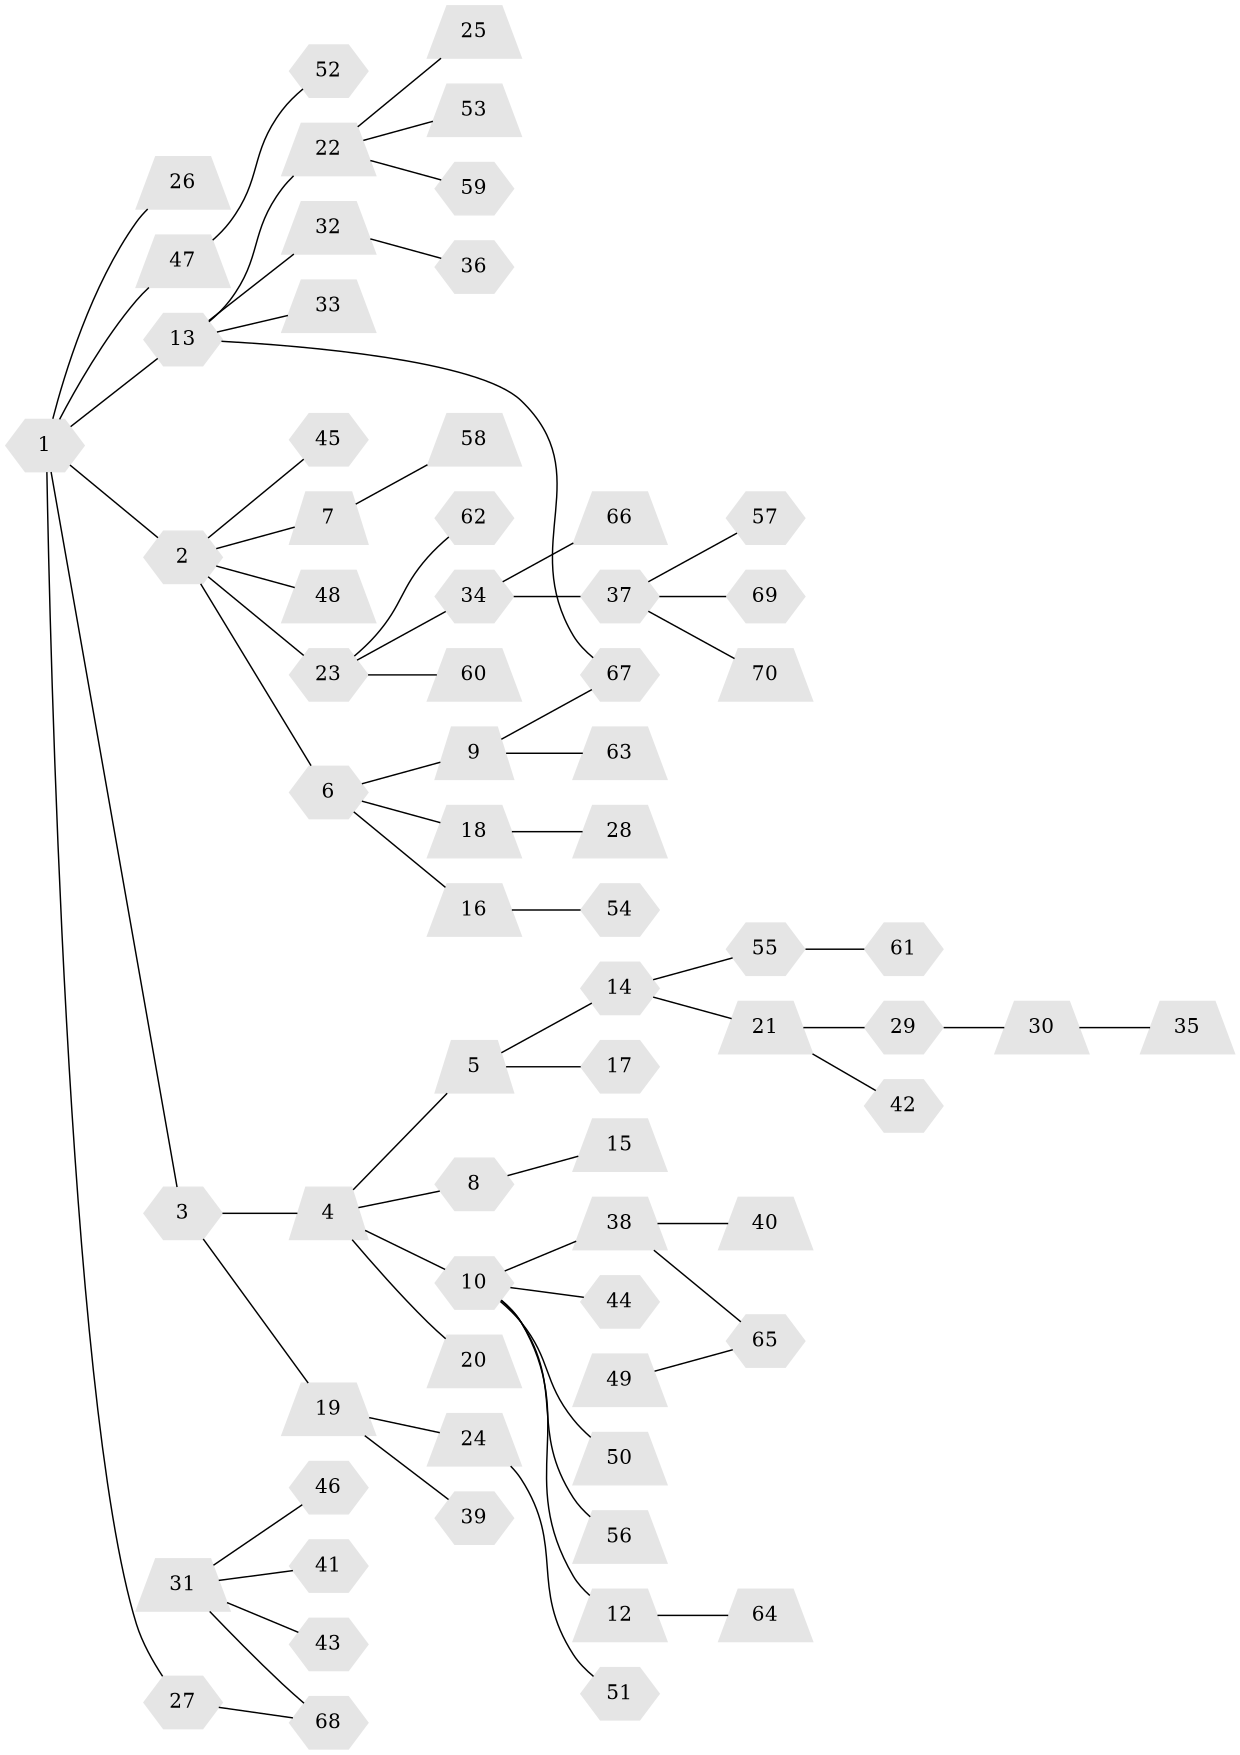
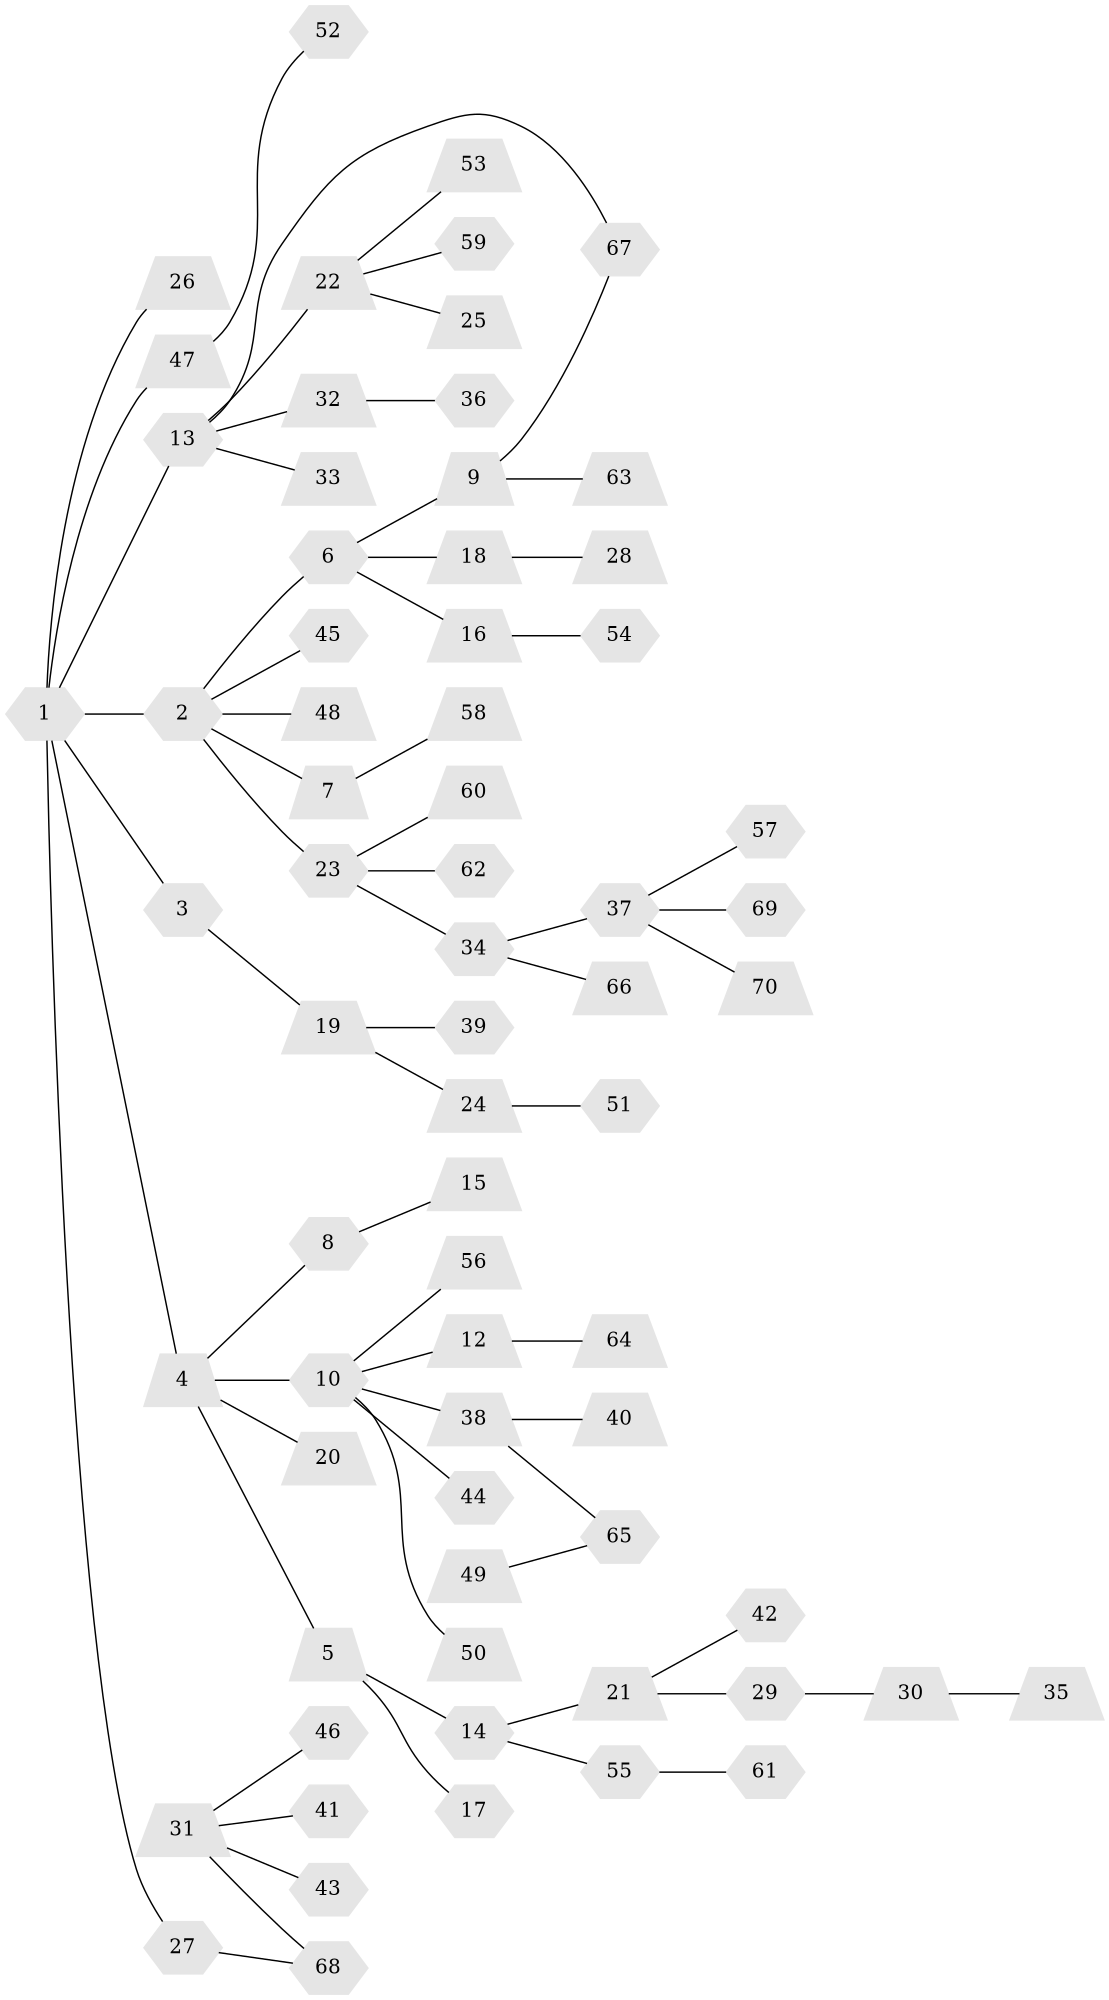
edge "3" -- "4": now "1" -- "4"
